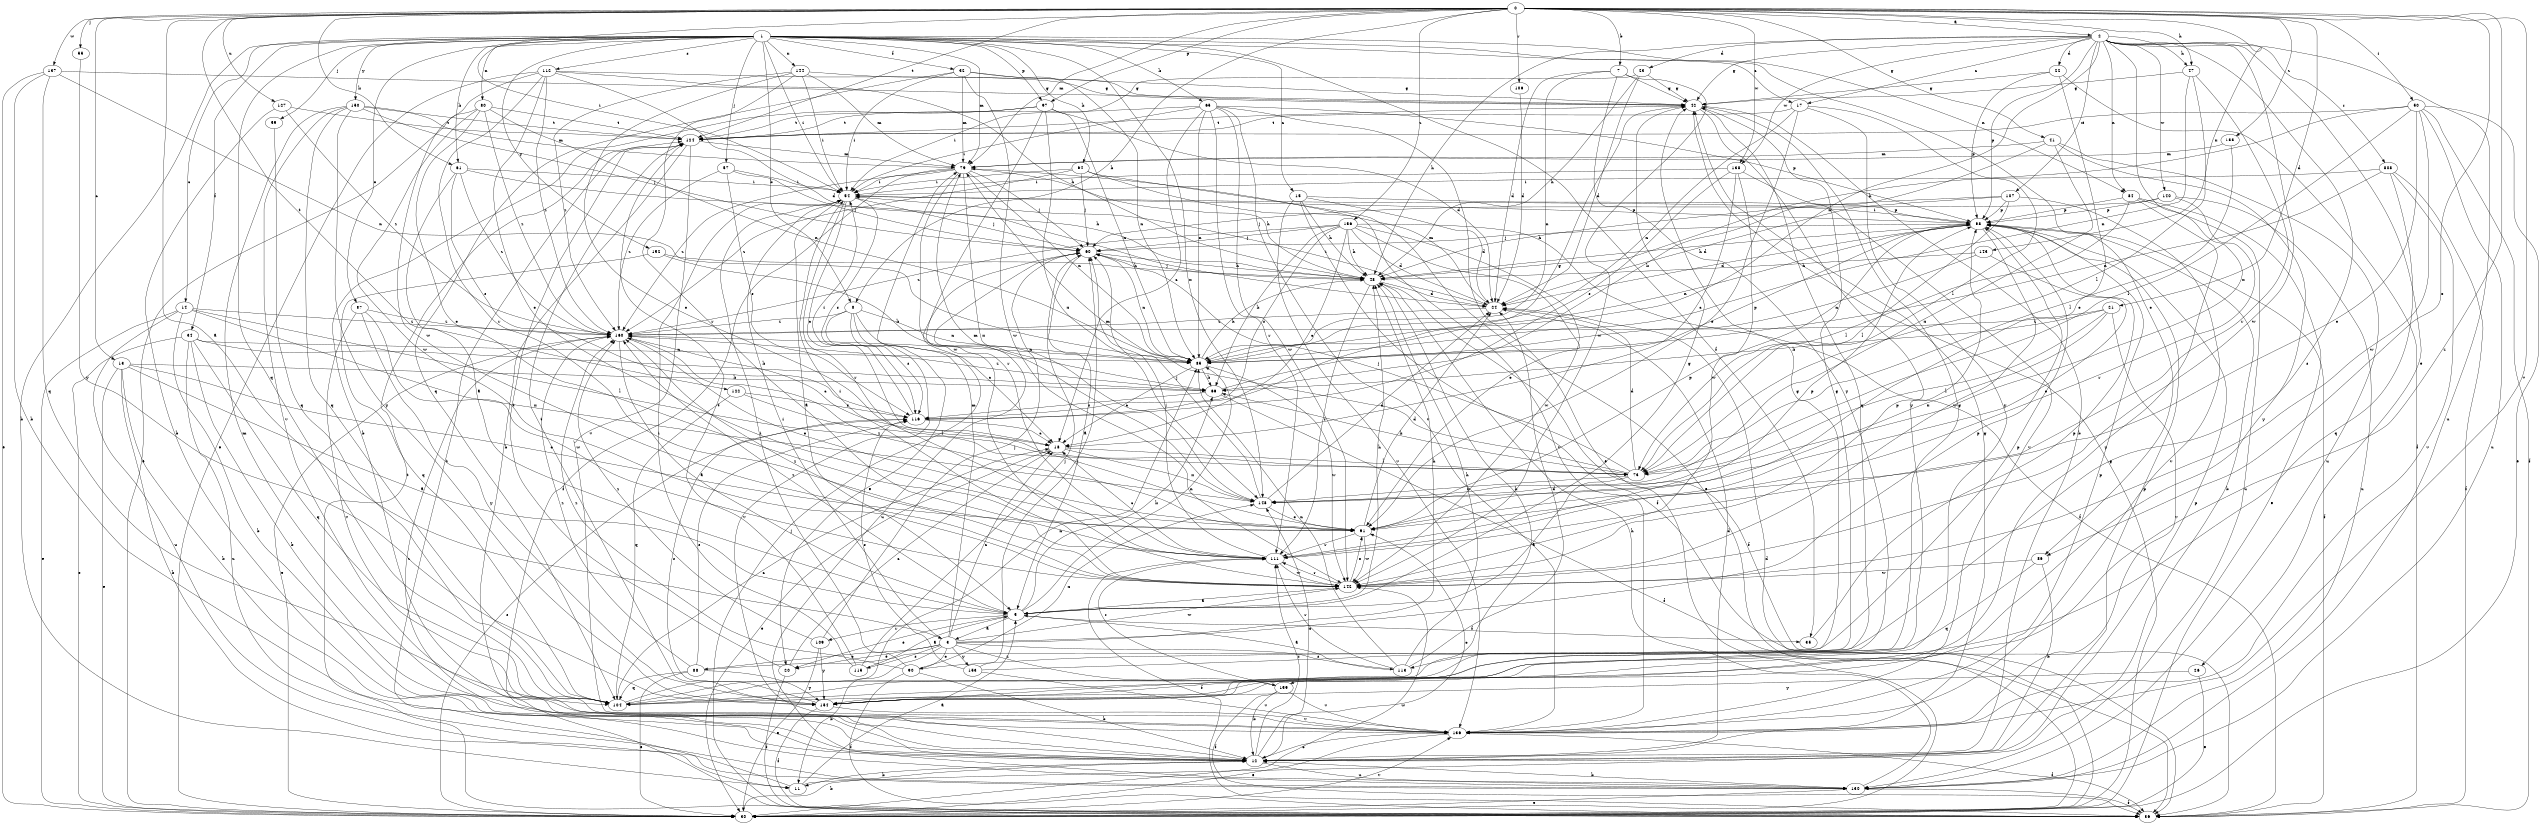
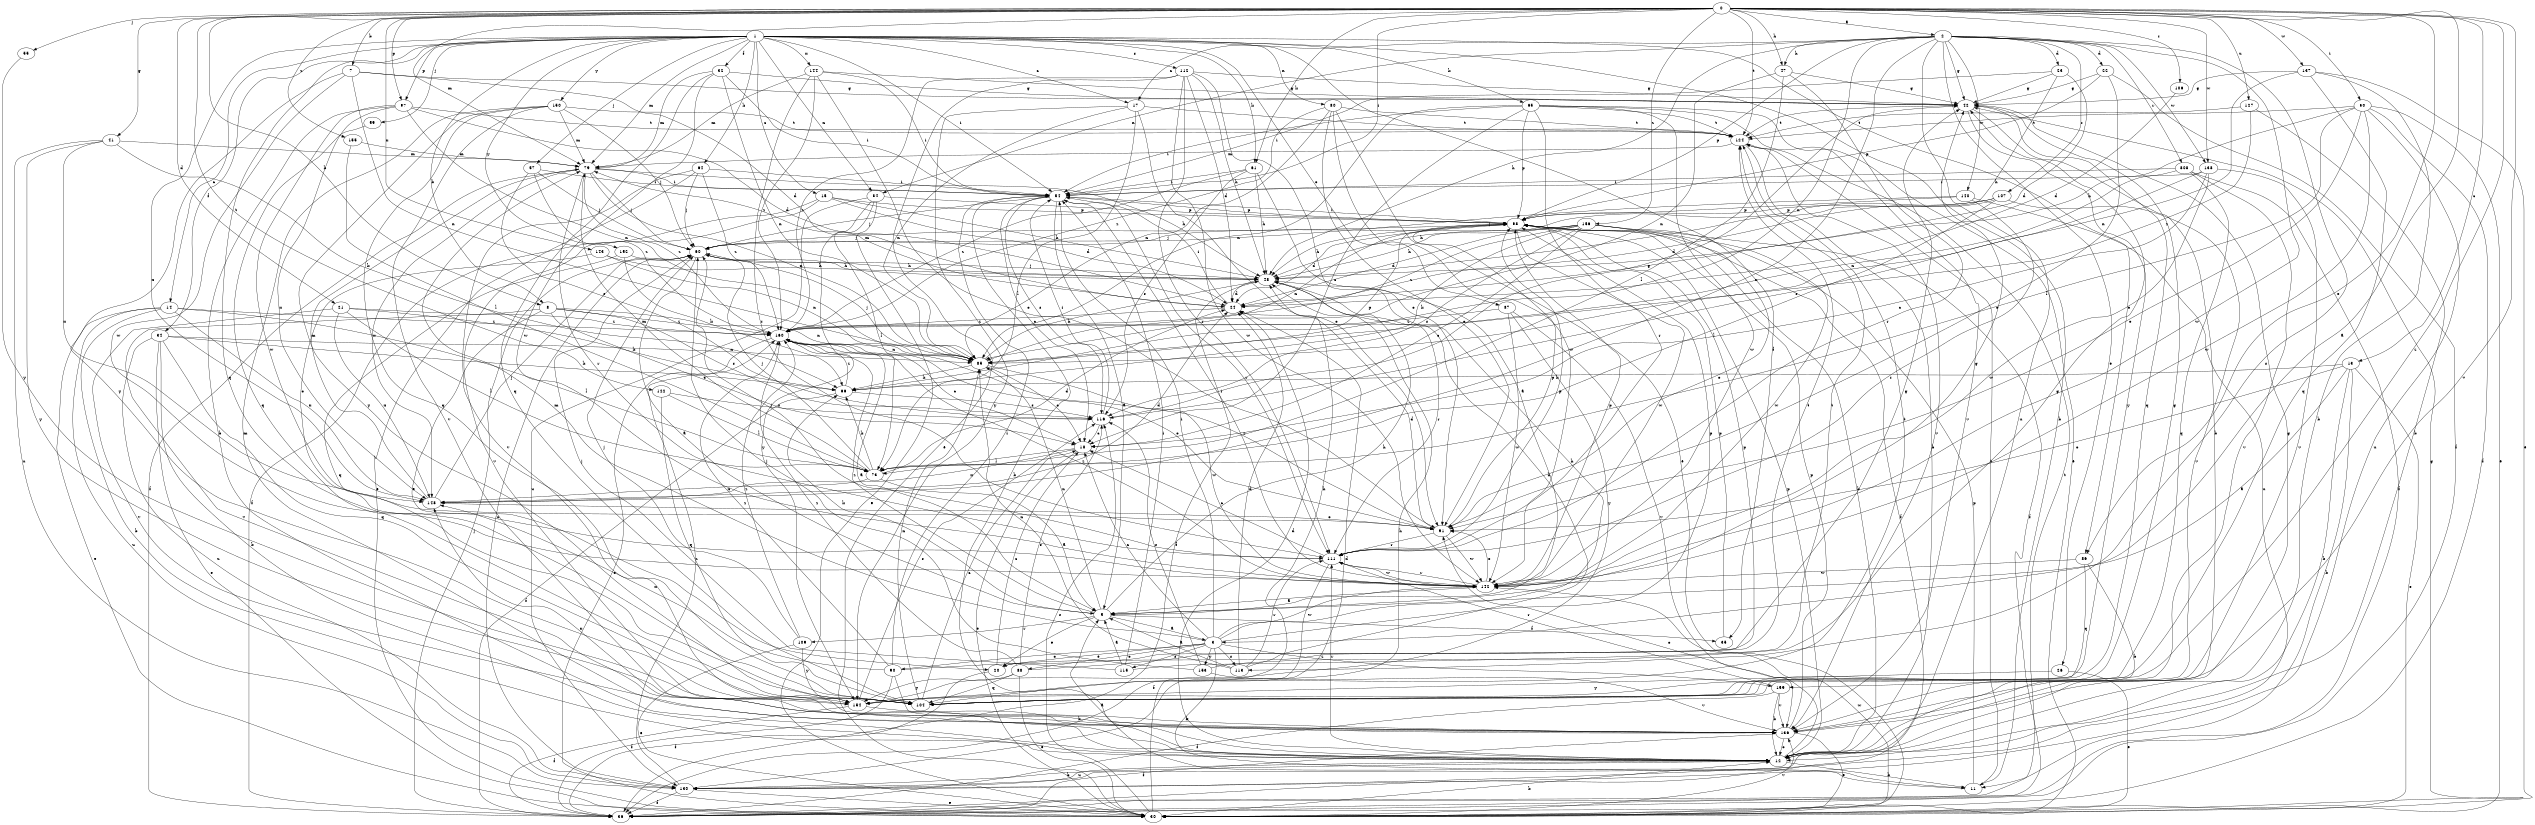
edge "60" -> "85": label "n" -> "j"
edge "54" -> "12": added, label "b"
